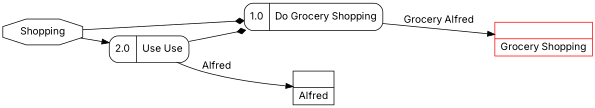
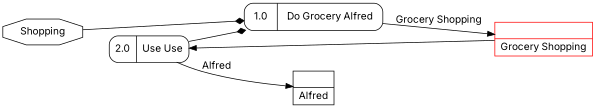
node "1.0": text "Do Grocery Shopping" -> "Do Grocery Alfred"
edge "1.0" -> "Grocery Shopping": label "Grocery Alfred" -> "Grocery Shopping"
edge "Shopping" -> "2.0": now "Grocery Shopping" -> "2.0"
